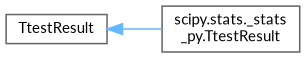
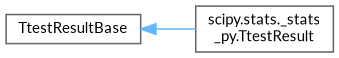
node "TtestResult": label "TtestResult" -> "TtestResultBase"
